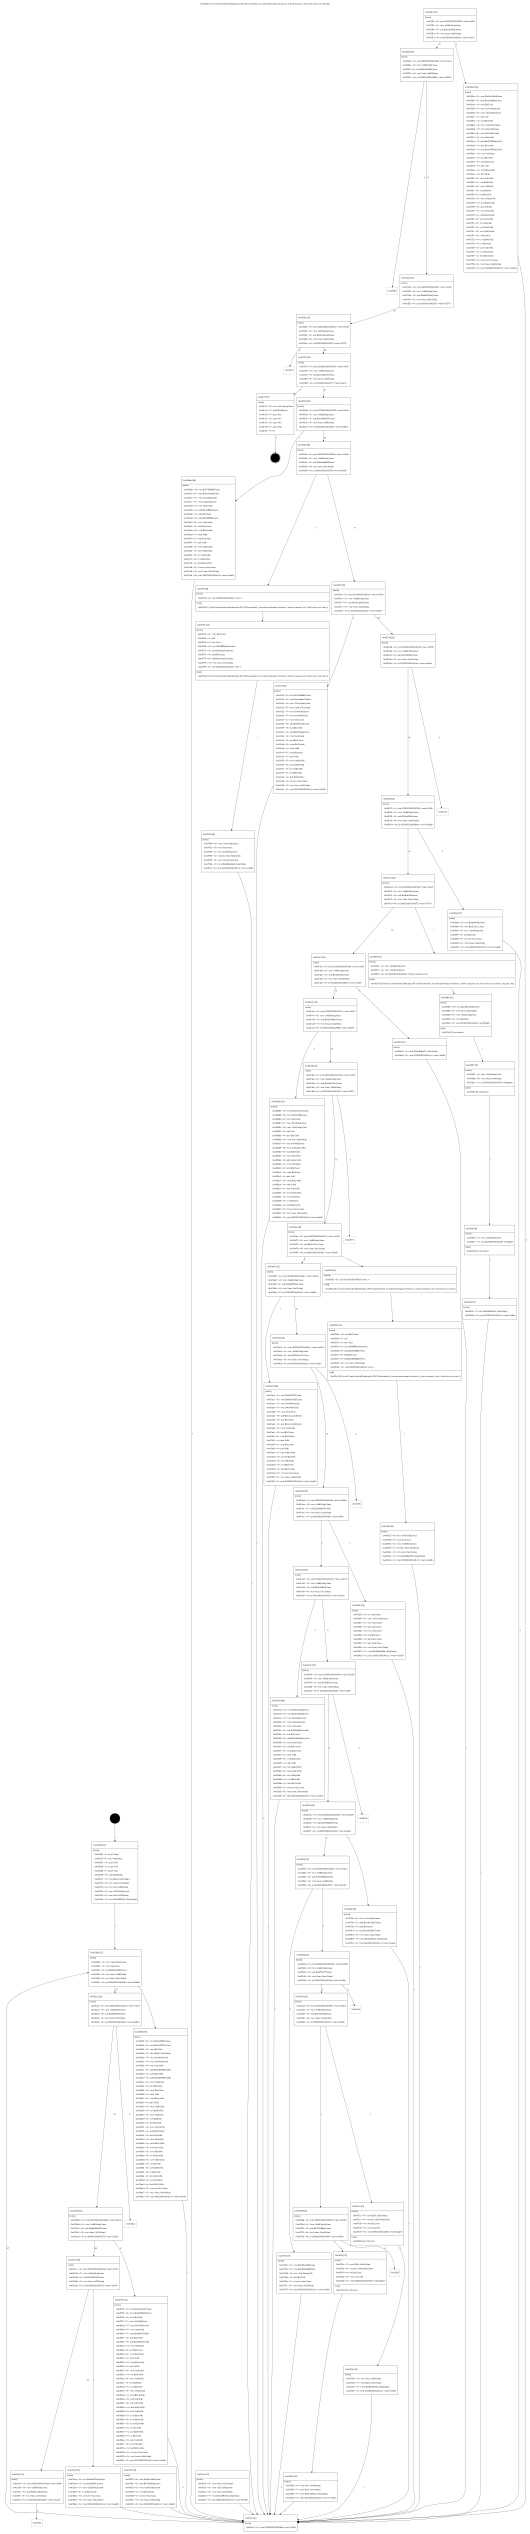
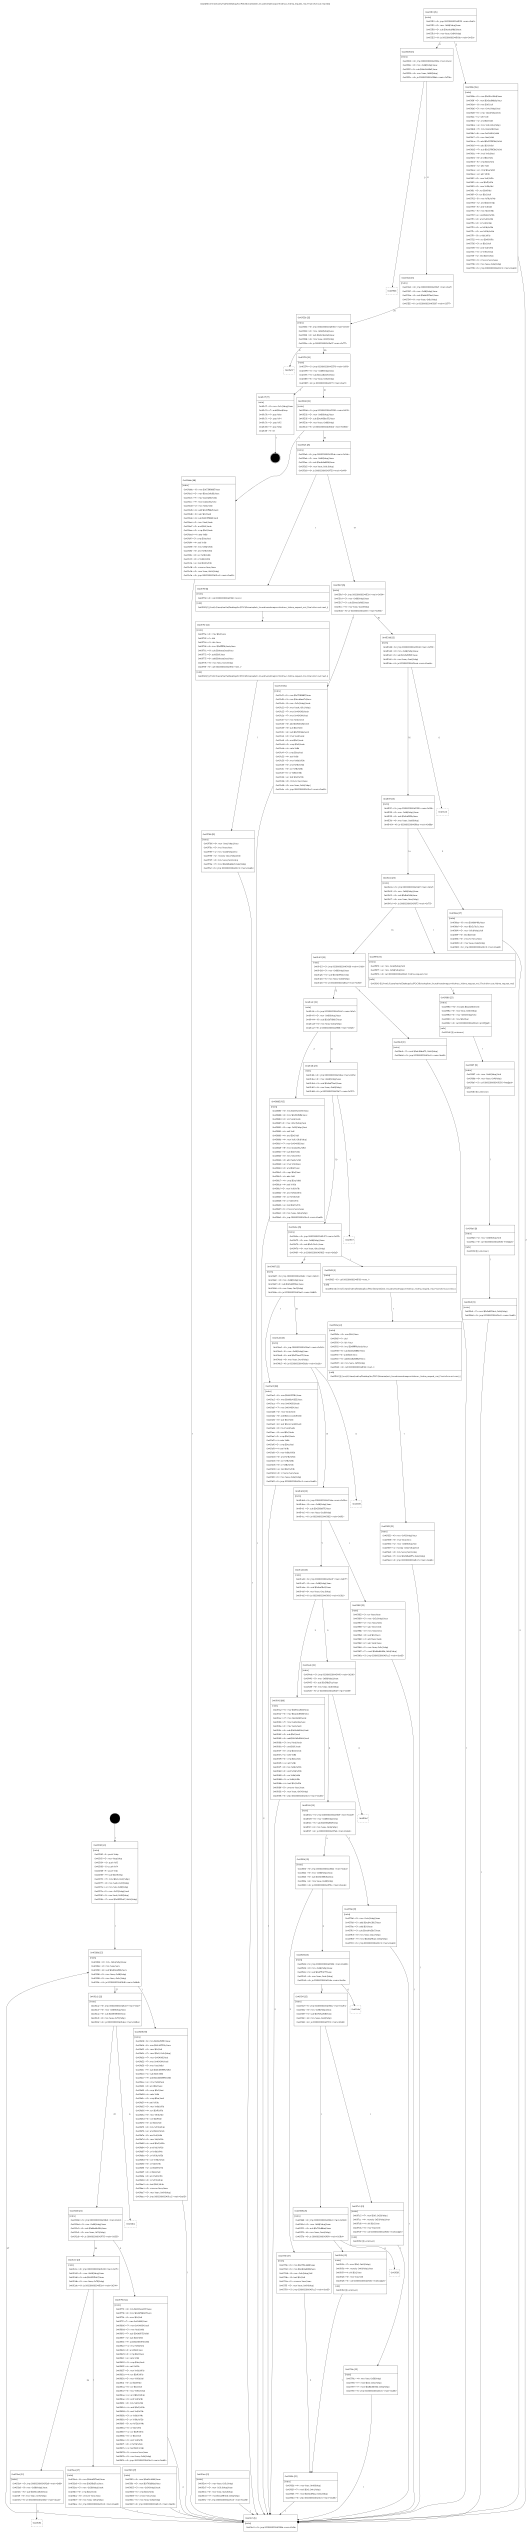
edge "0x40173e [27]" -> "0x401cc5 [5]": now "0x40173e [27]" -> "0x40162b [23]"
